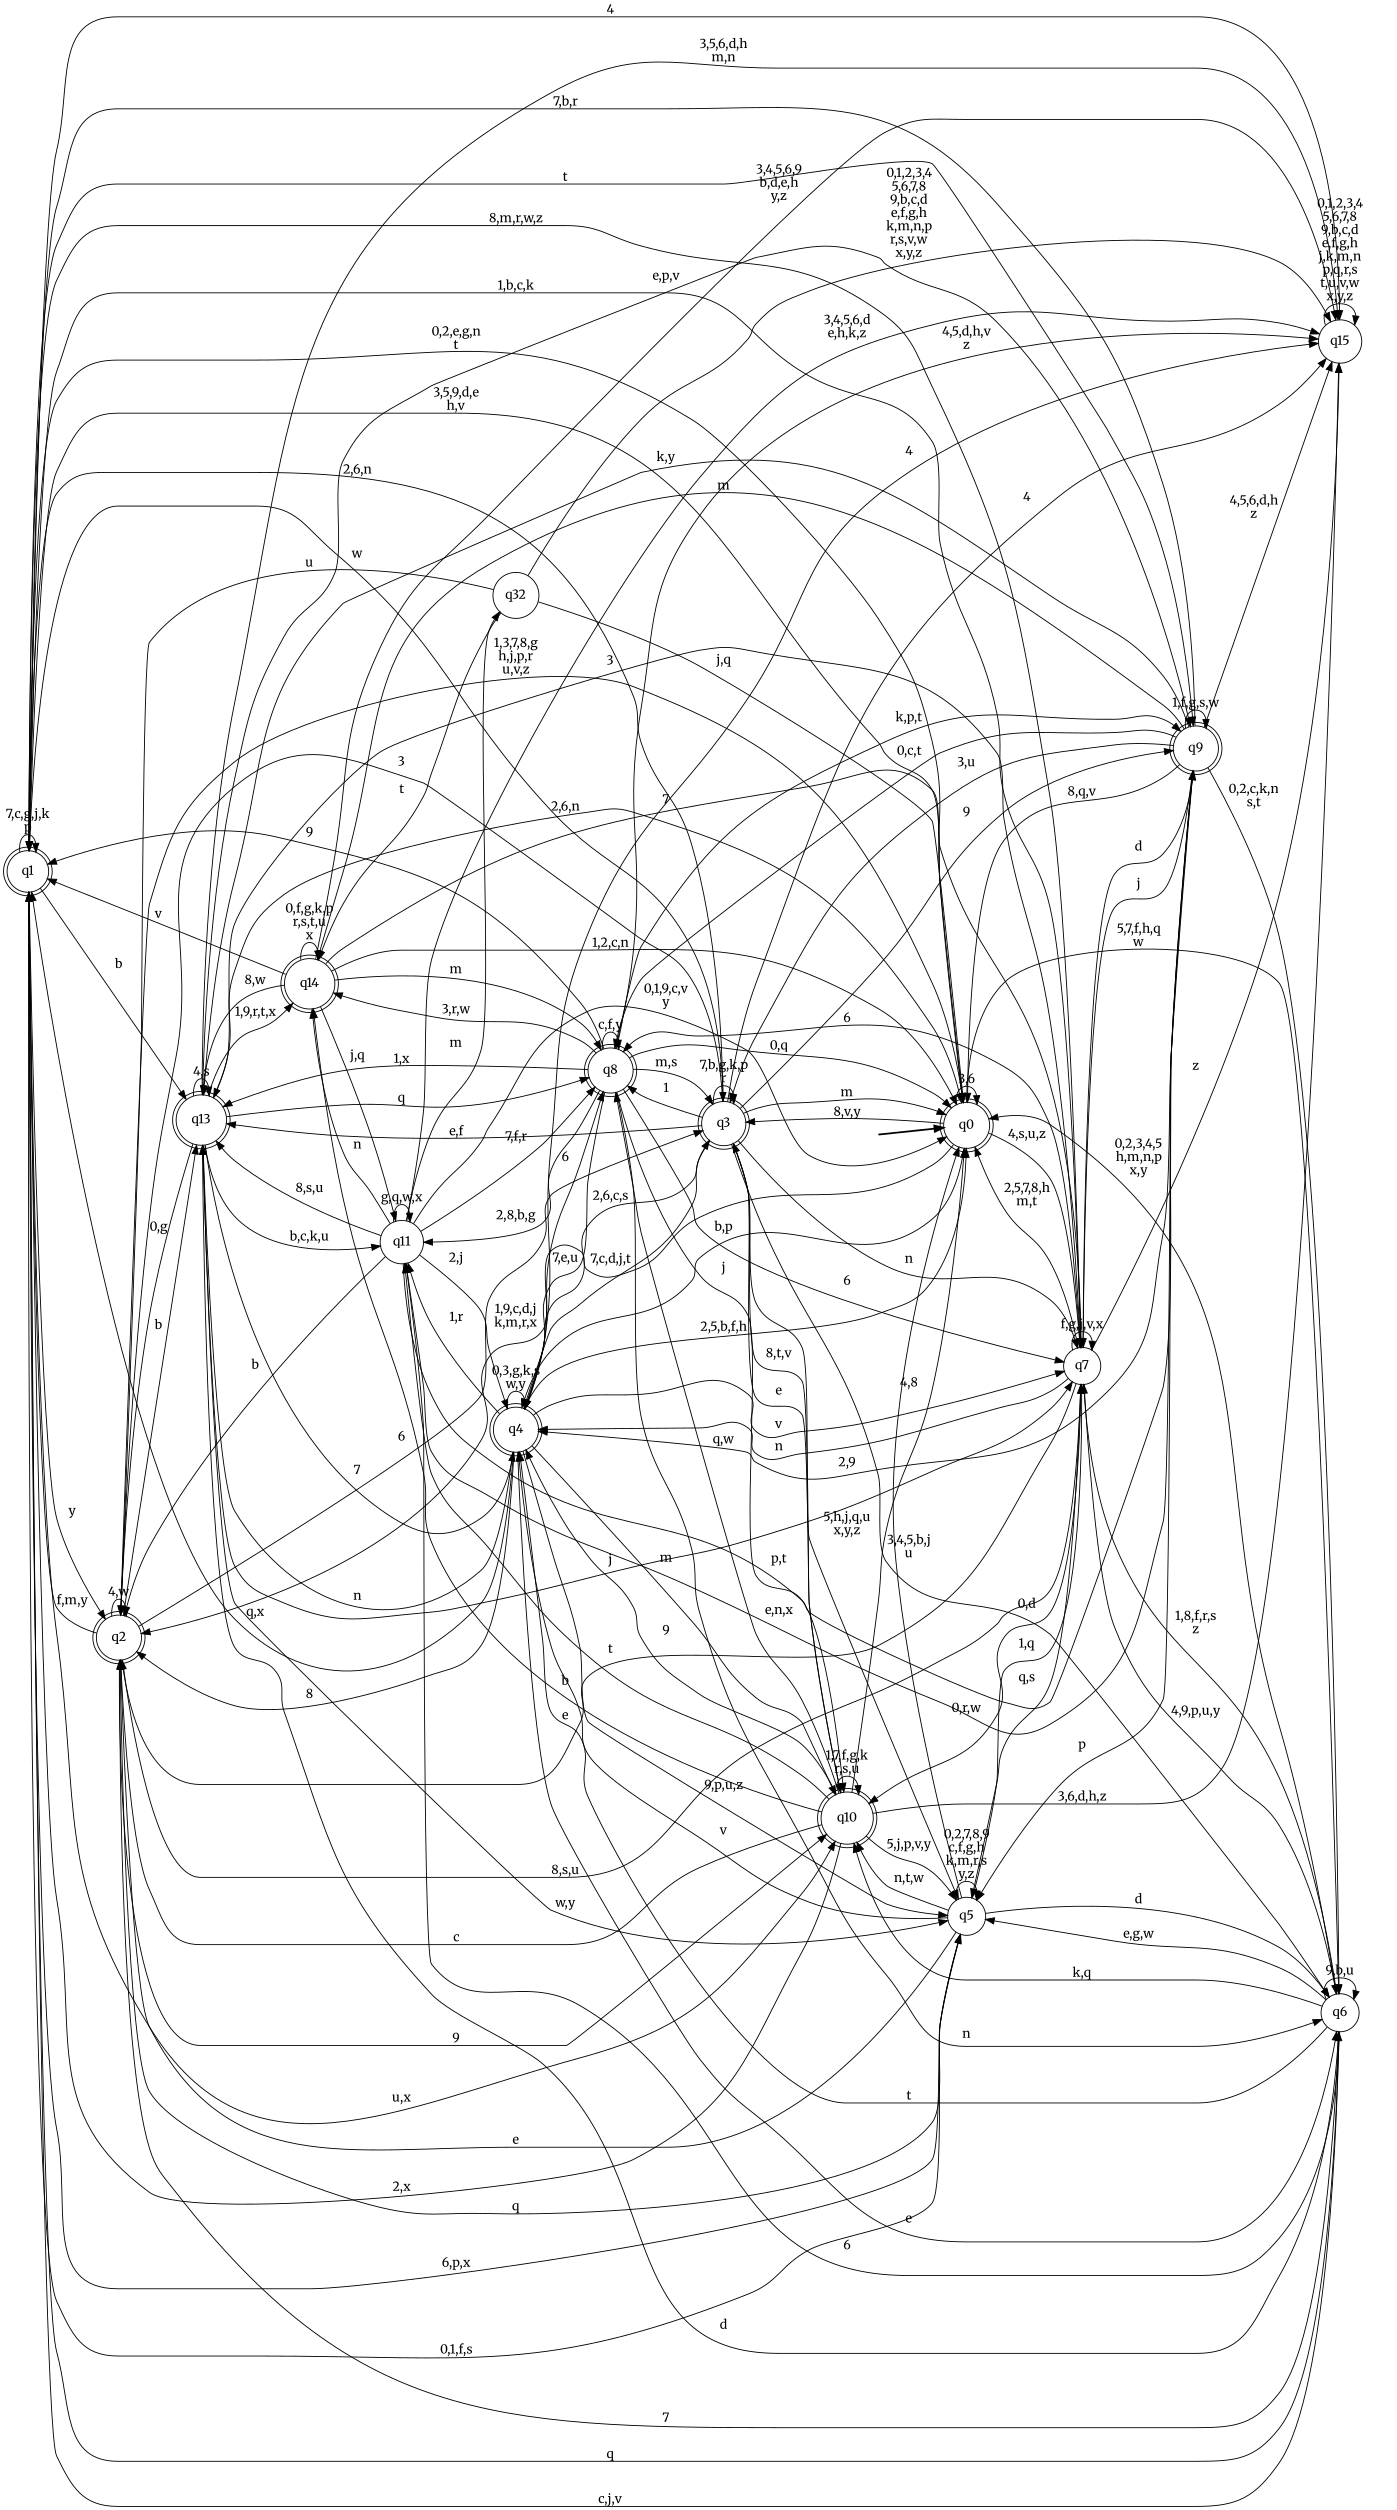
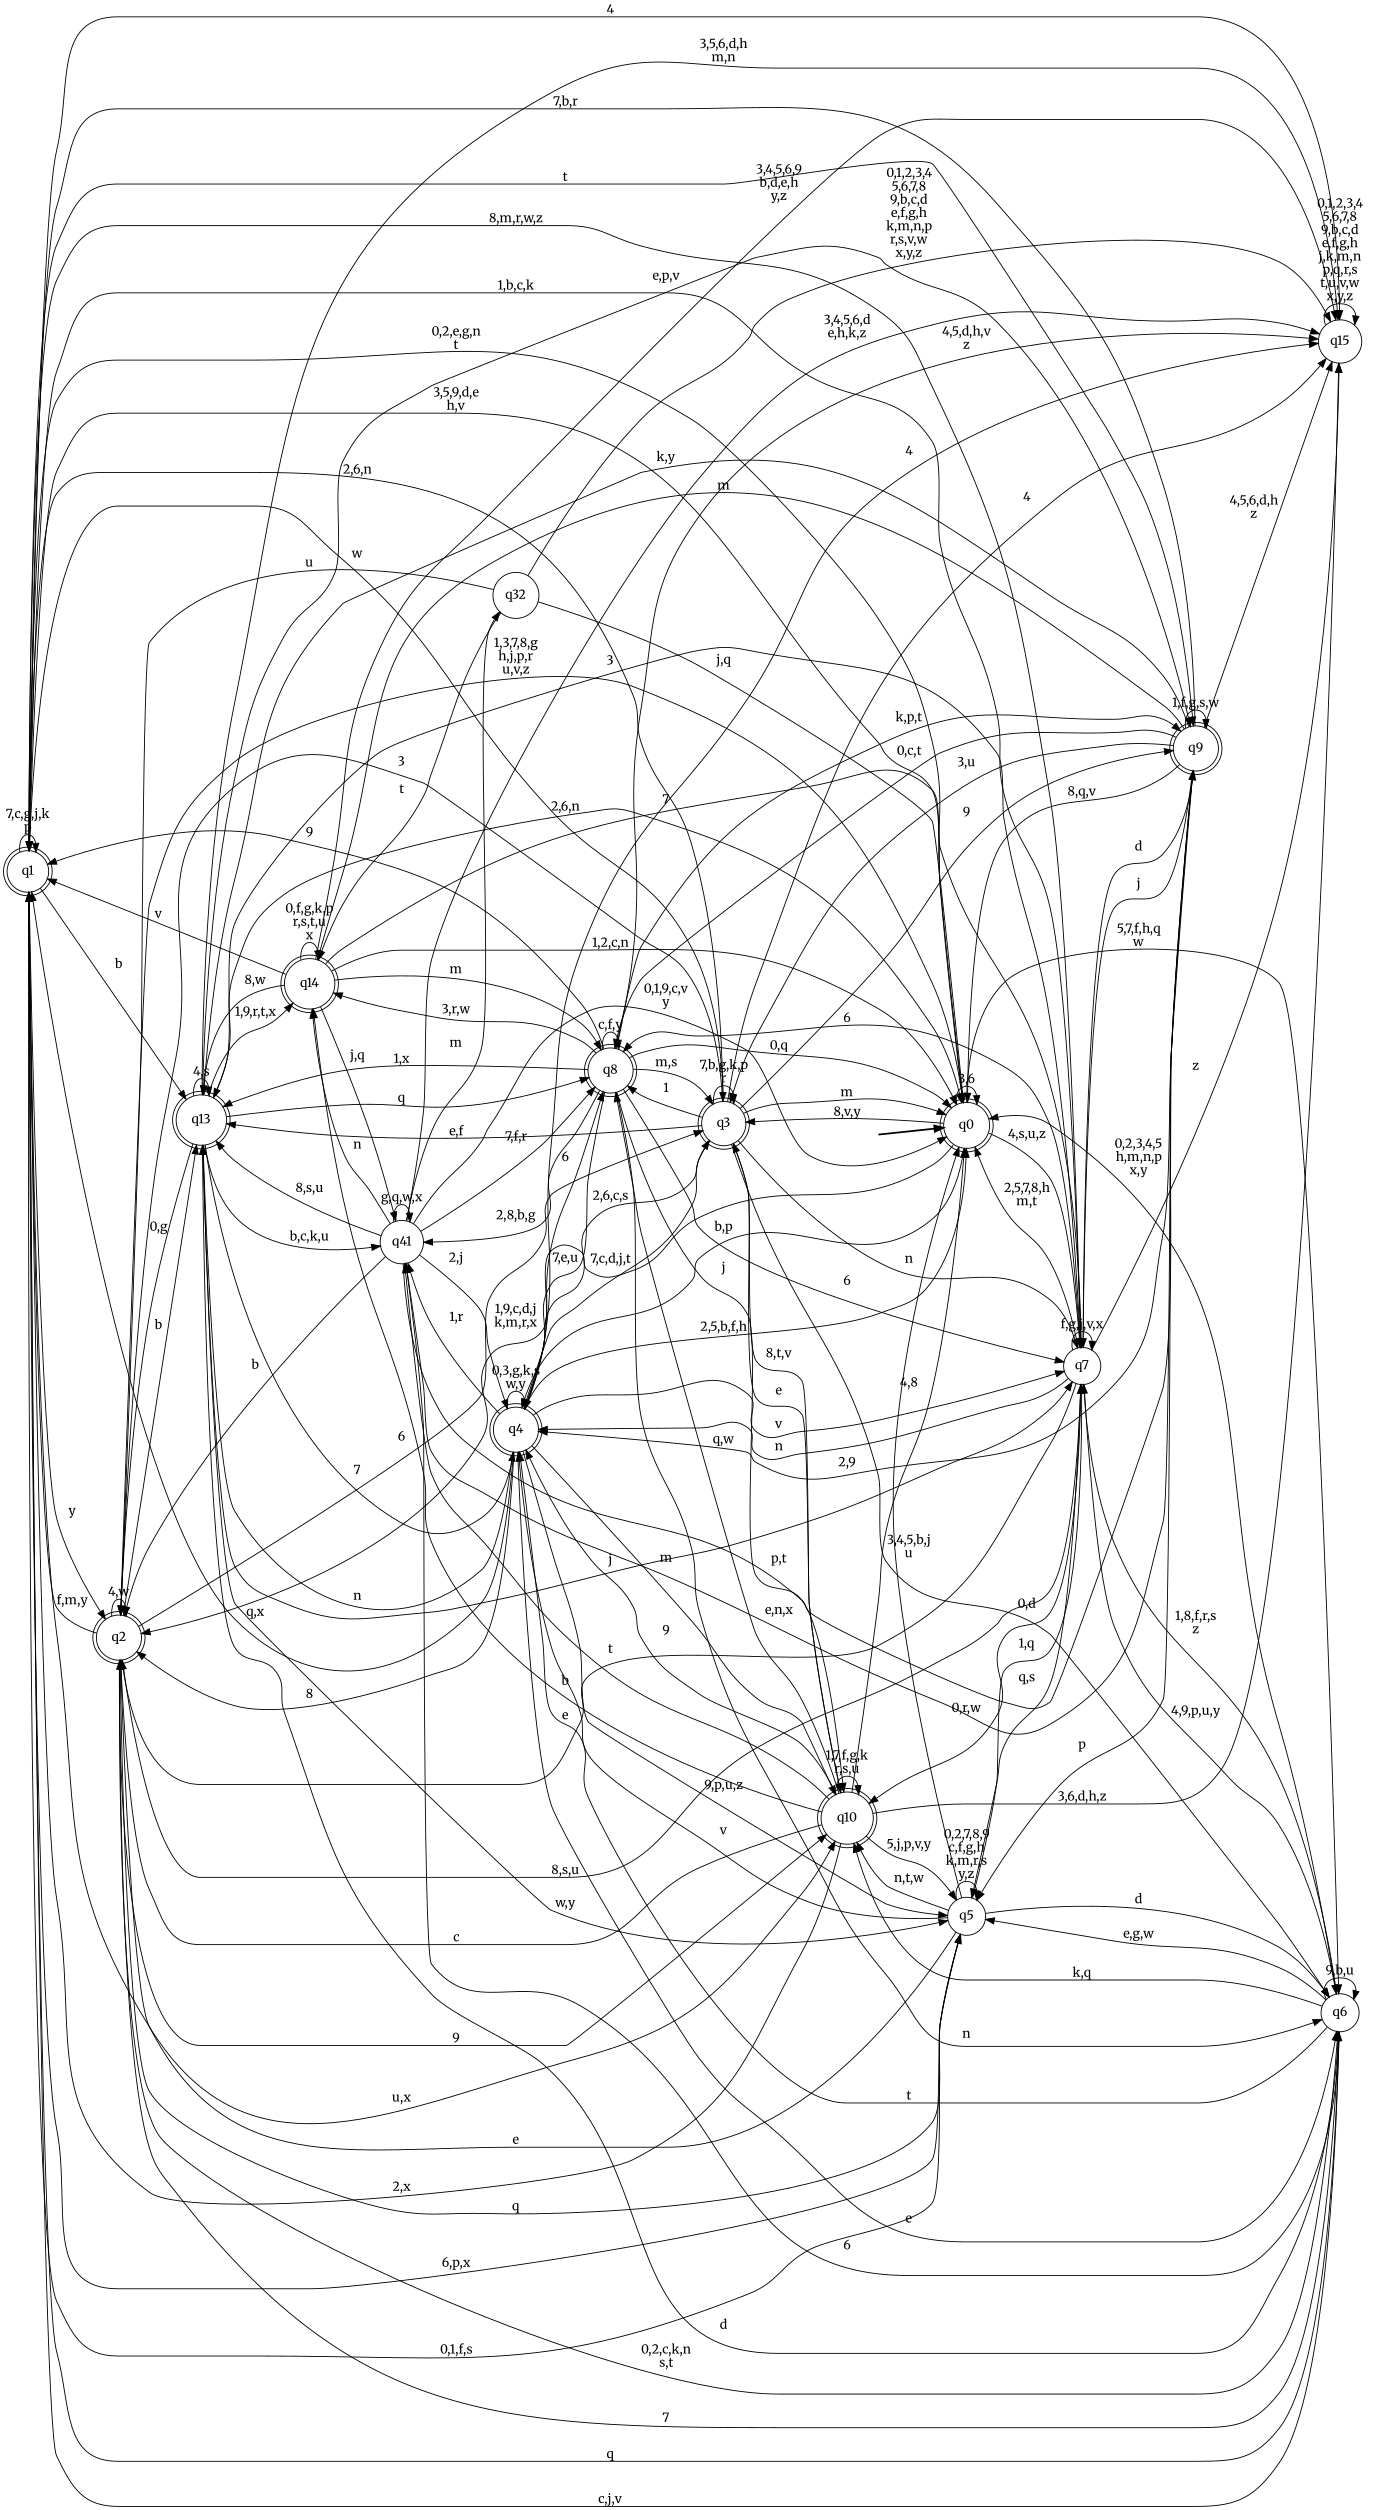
node "q11": label "q11" -> "q41"
edge "q9" -> "q6": now "q2" -> "q6"
edge "q3" -> "q5": removed, label "5,h,j,q,u x,y,z"
